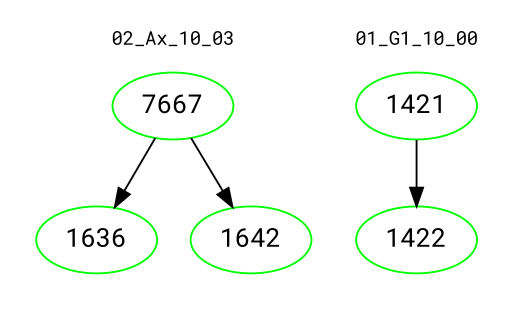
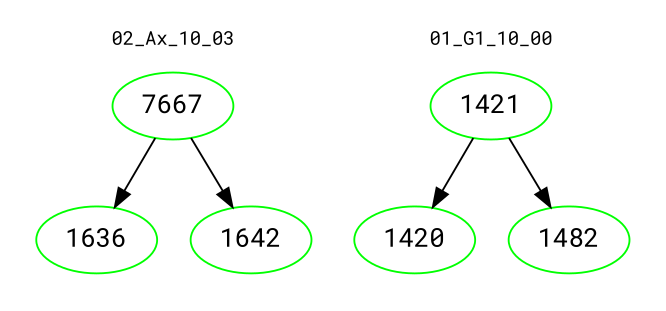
node "1420": added
node "1422": label "1422" -> "1482"
